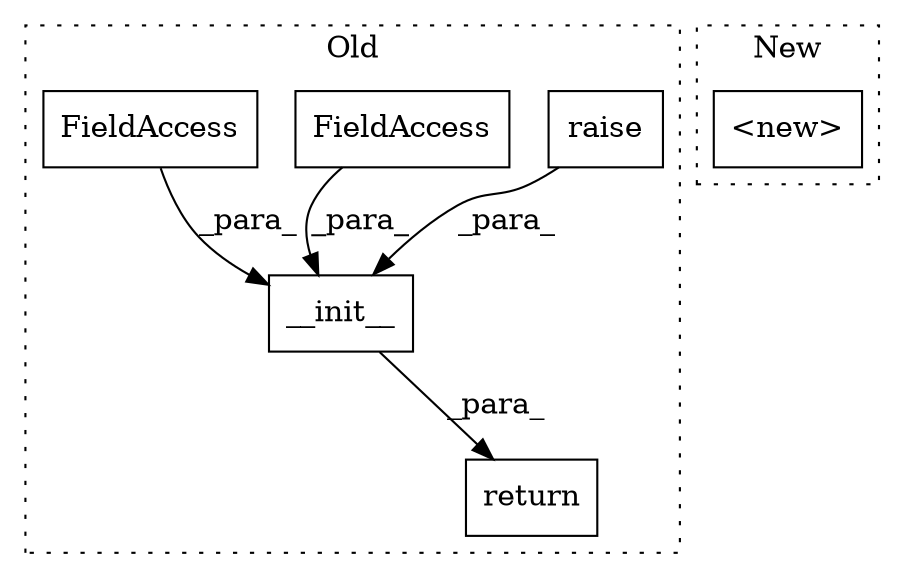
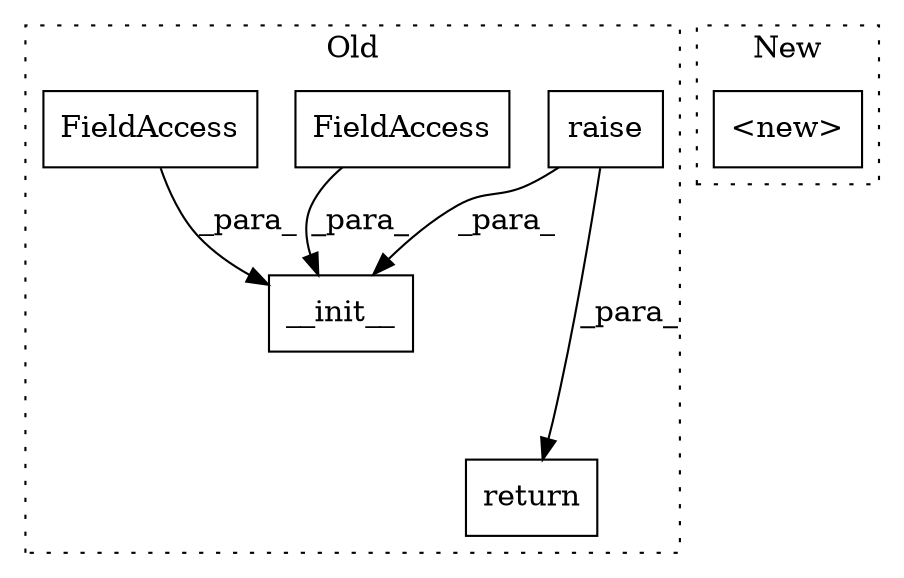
edge "__init__" -> "return": now "raise" -> "return"
